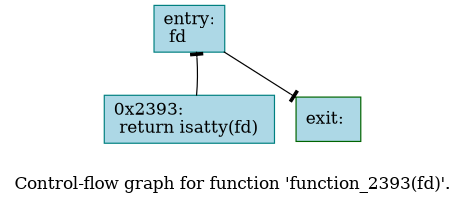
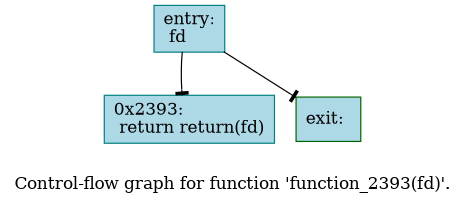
edge "0x2393:" -> "entry:": reversed
node "0x2393:": text "return isatty(fd)" -> "return return(fd)"
